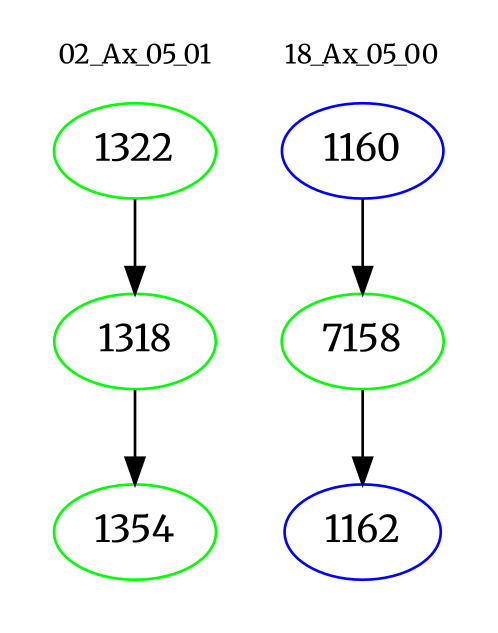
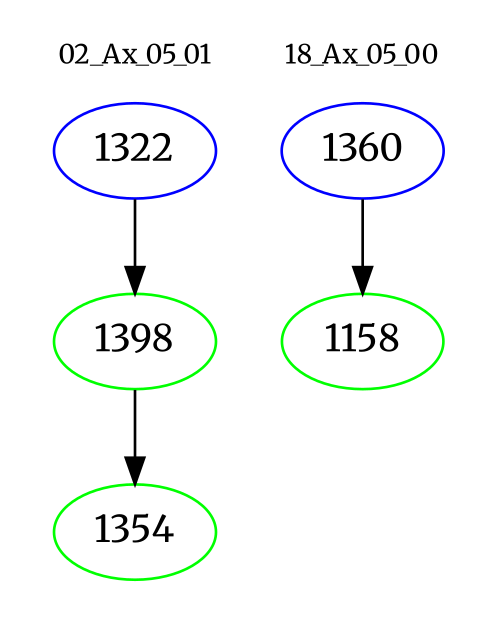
node "1322": color green -> blue
node "1160": label "1160" -> "1360"
node "1318": label "1318" -> "1398"
node "7158": label "7158" -> "1158"
node "1162": removed
